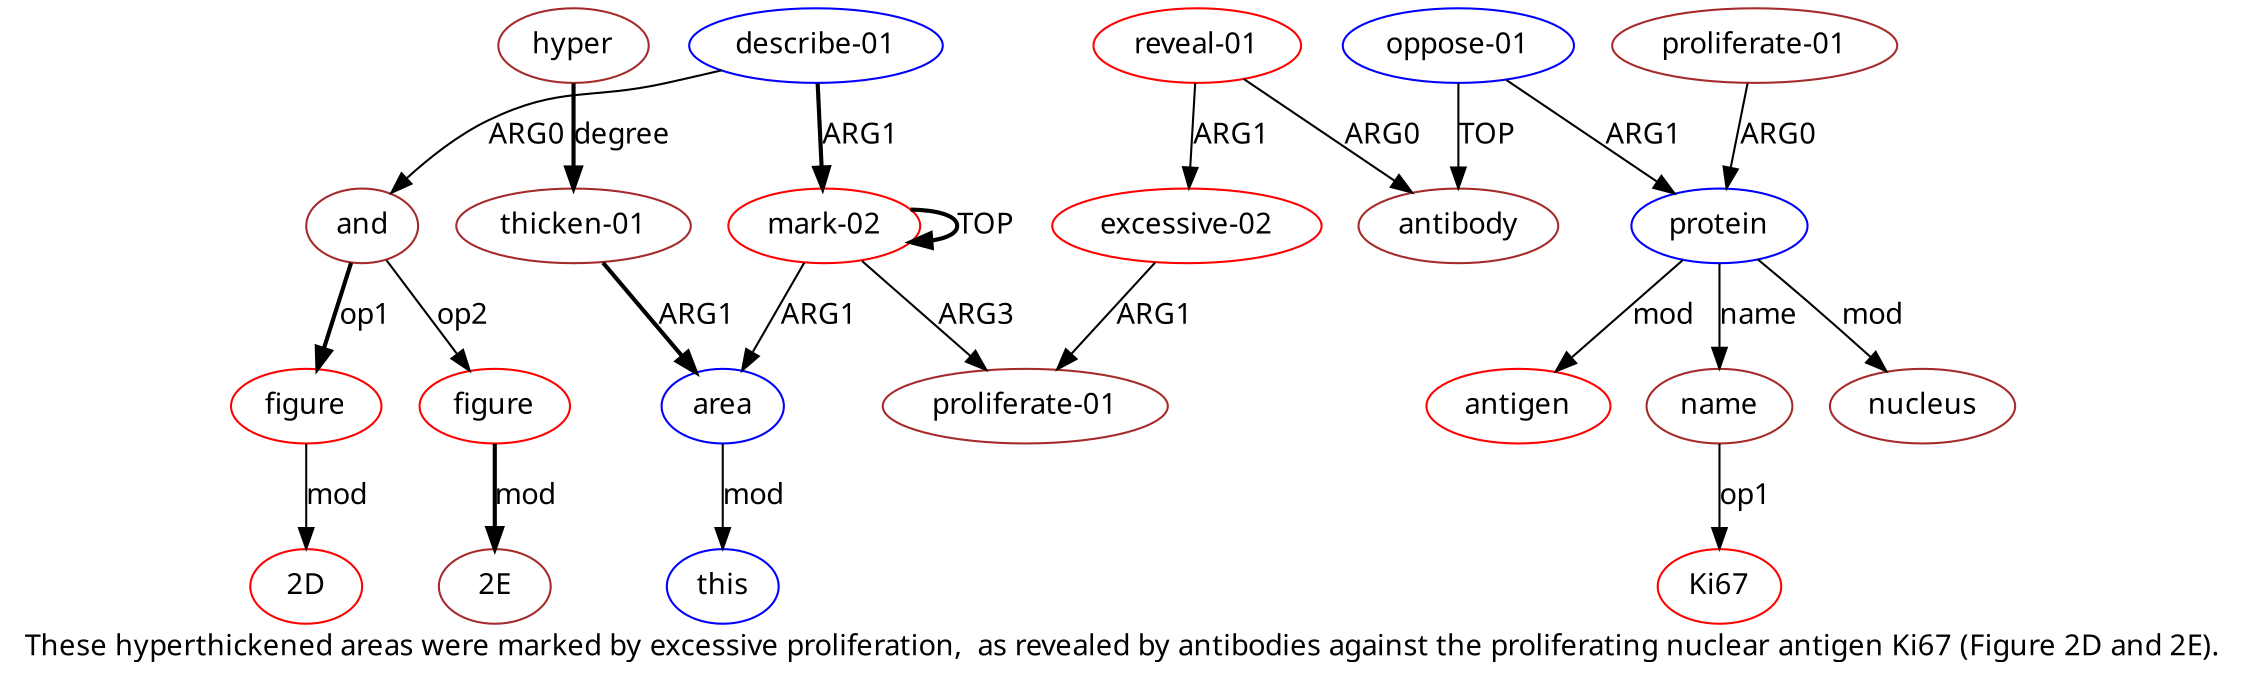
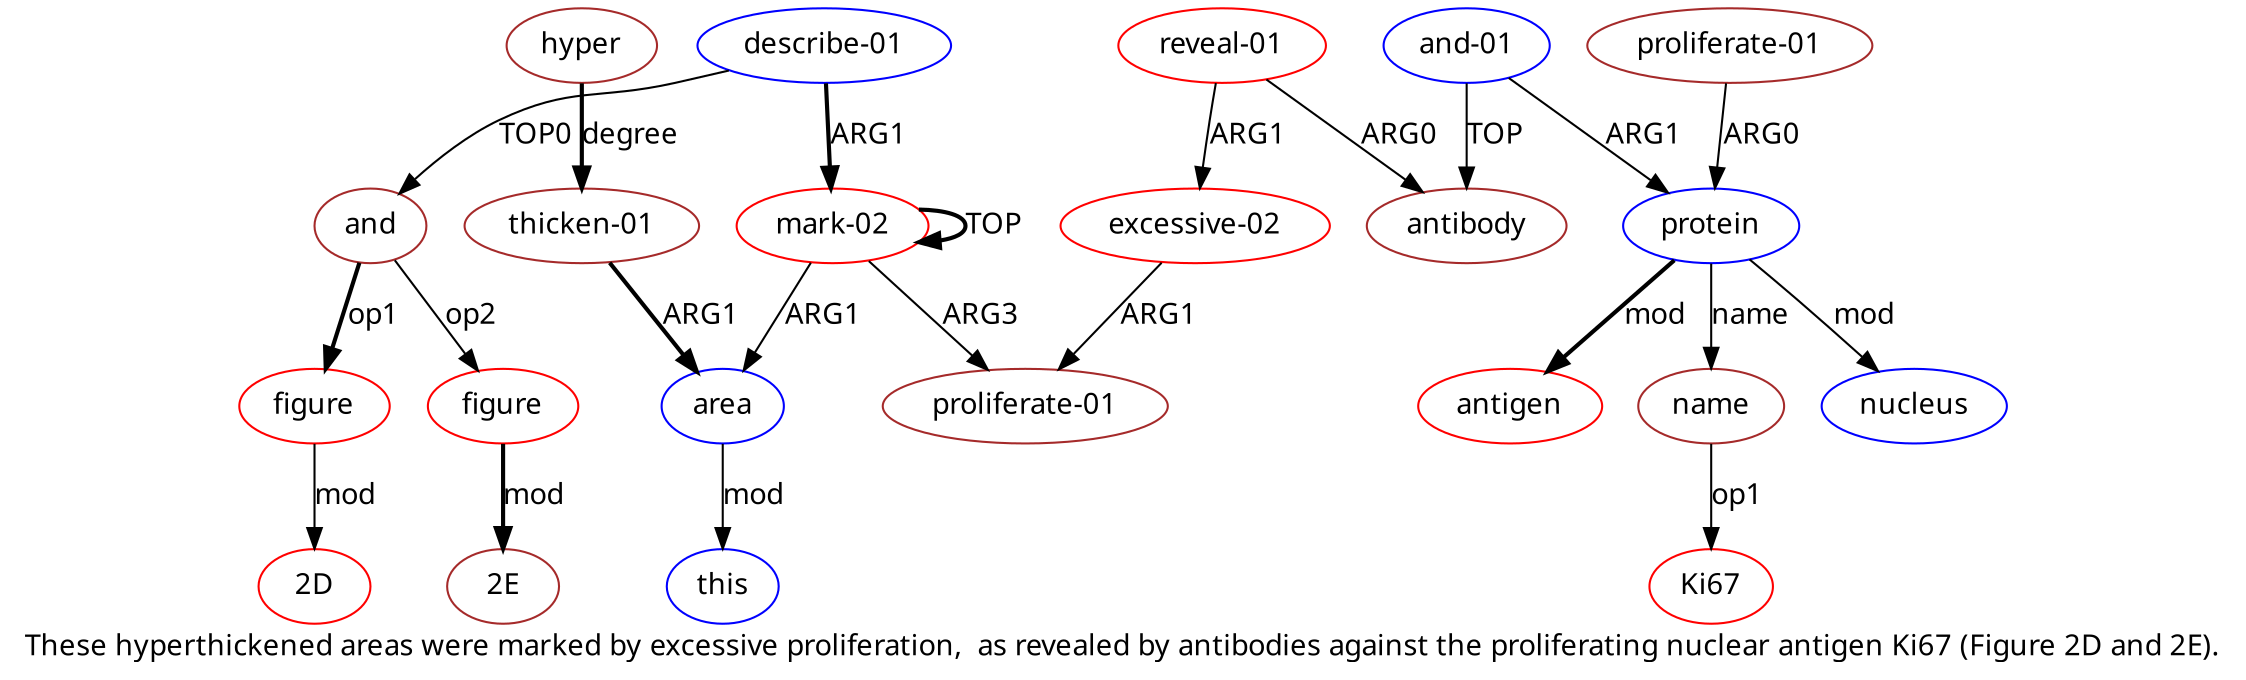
node "oppose-01": label "oppose-01" -> "and-01"
edge "describe-01" -> "and": label "ARG0" -> "TOP0"
edge "protein" -> "antigen": style solid -> bold
node "nucleus": color brown -> blue
